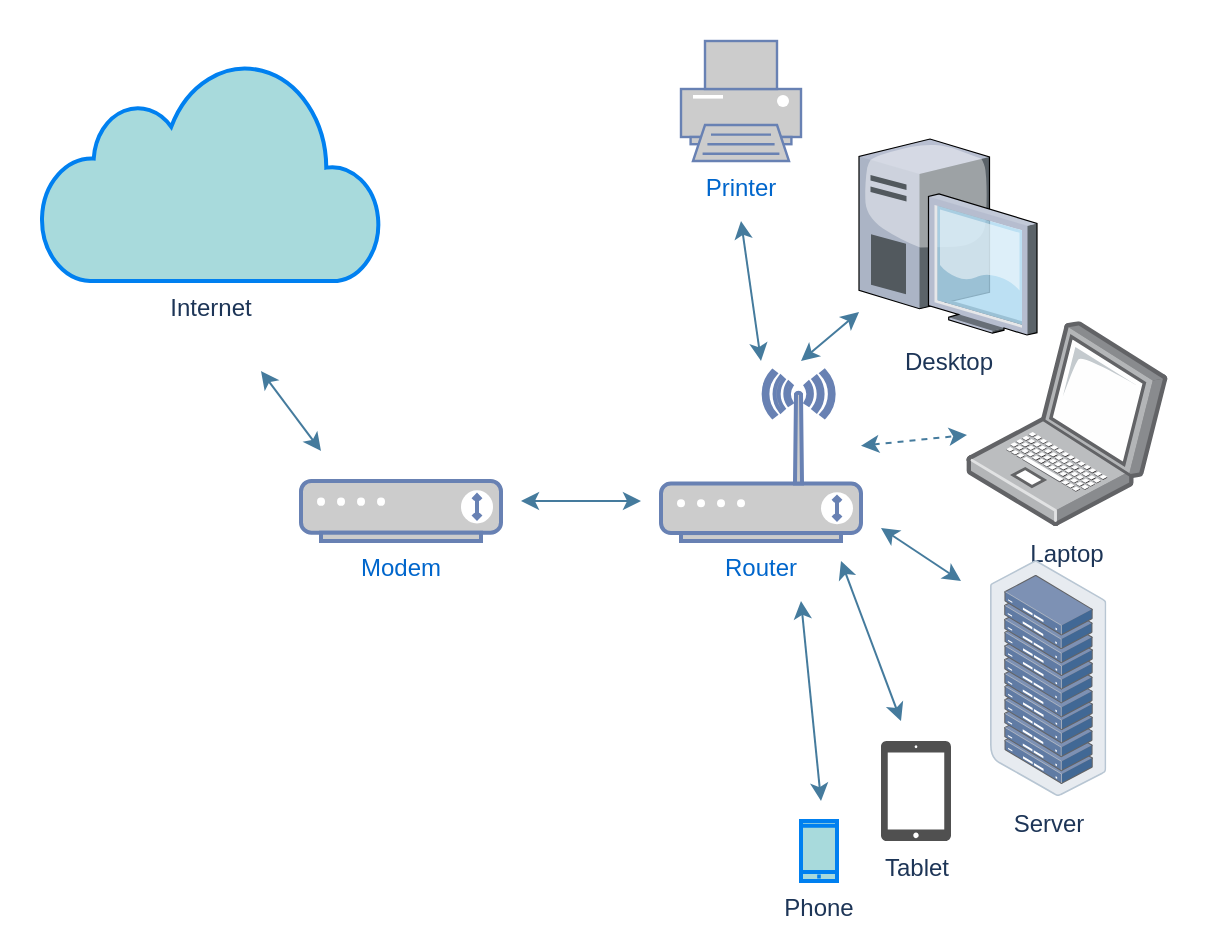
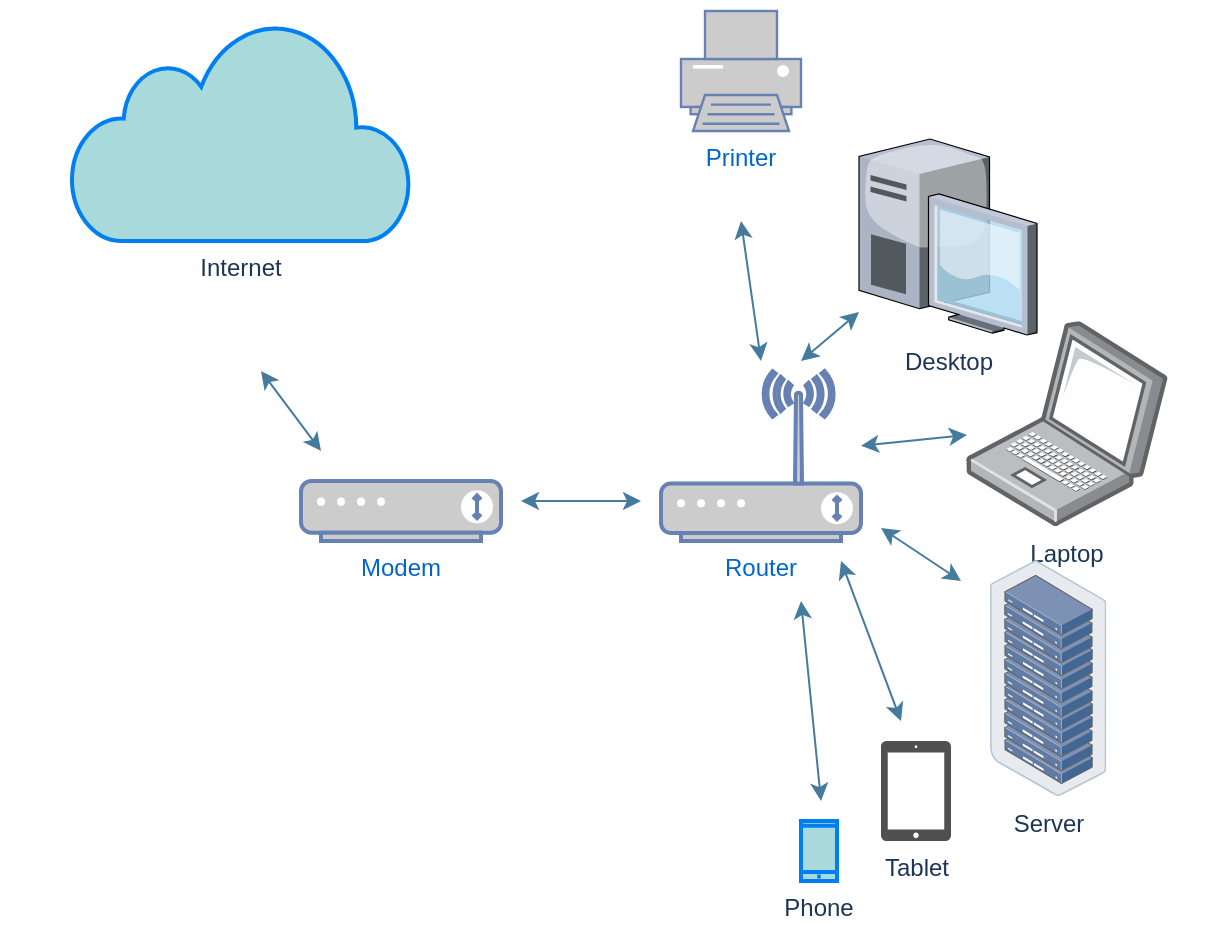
node "Printer": moved (741, 101) -> (741, 71)
node "Internet": moved (211, 171) -> (241, 131)
edge "Laptop" -- "Router": style dashed -> solid
